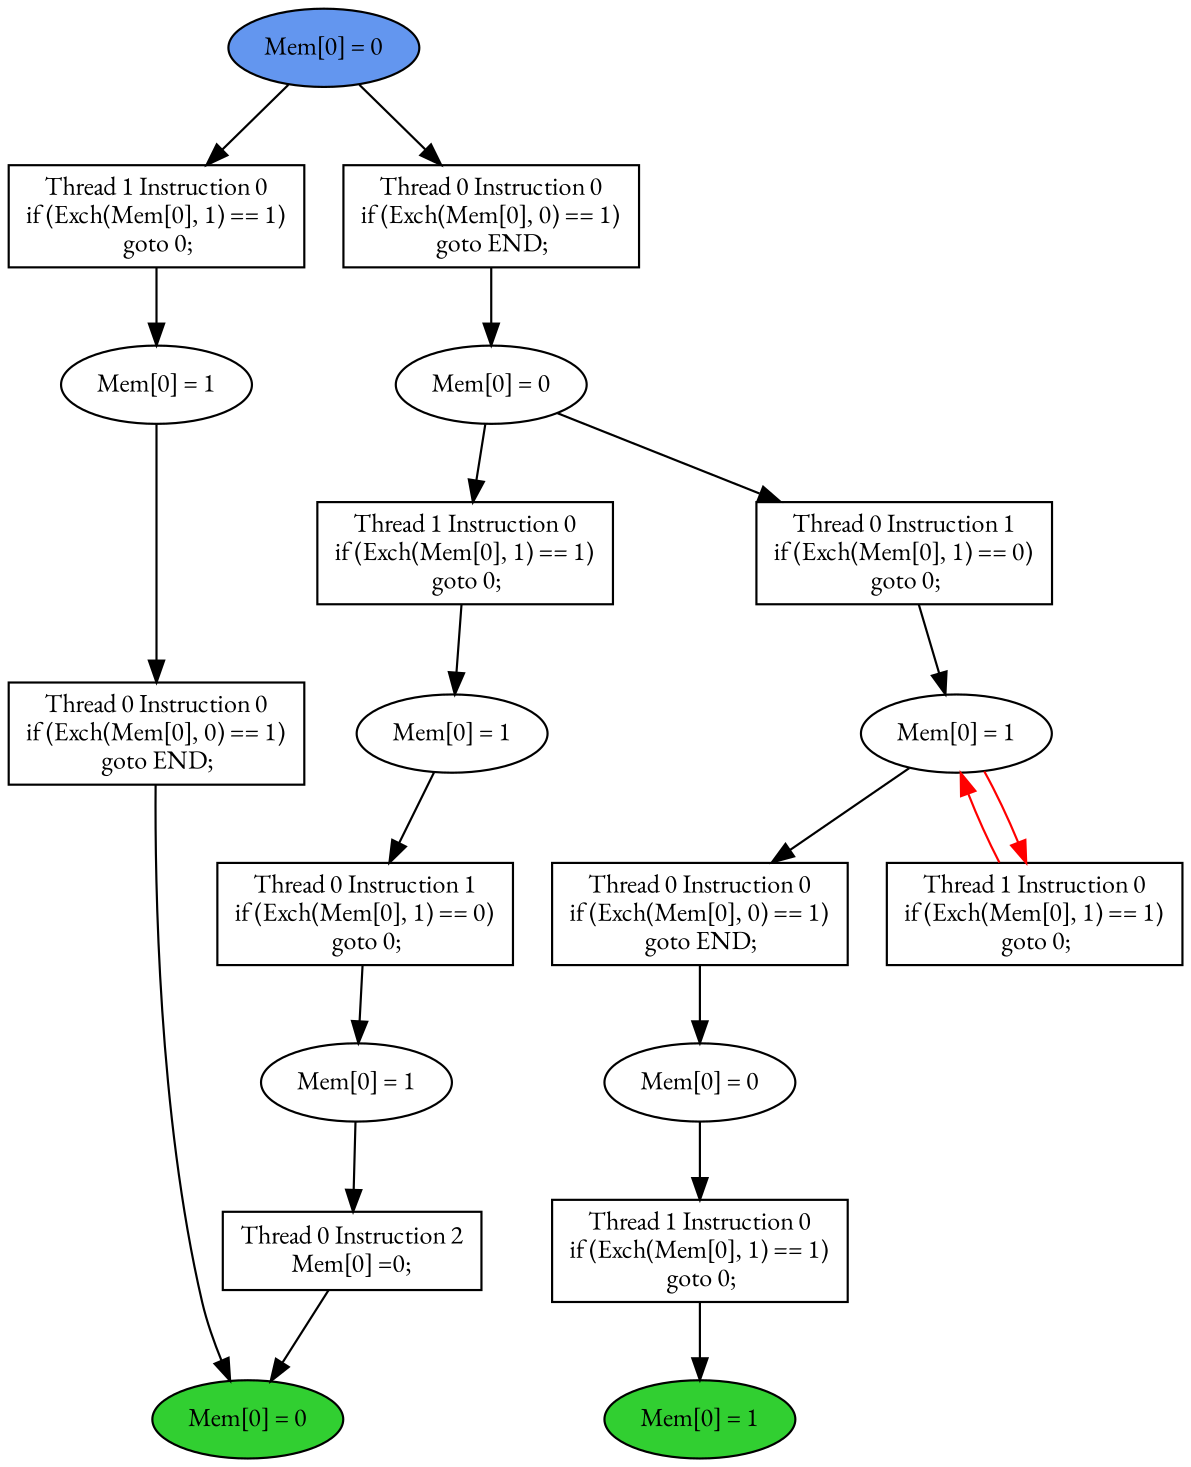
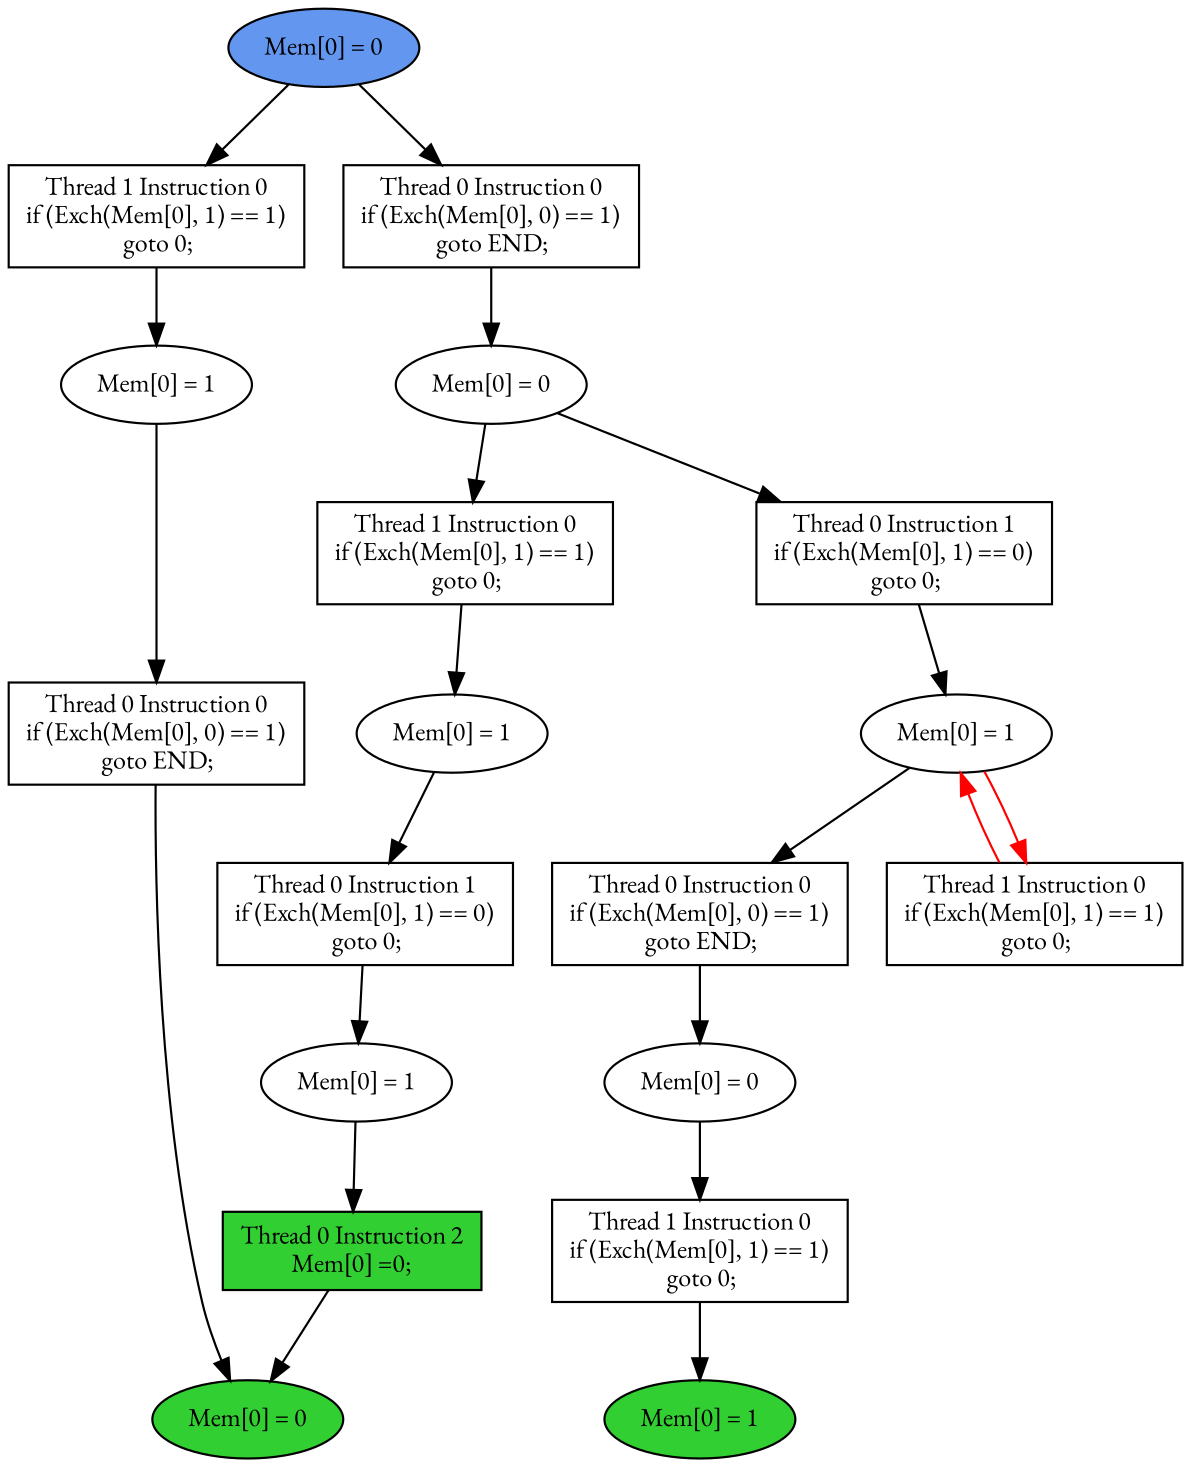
node "Thread 0 Instruction 2 Mem[0] =0;": fillcolor #ffffff -> #31cf31
